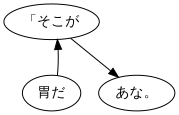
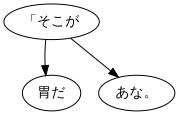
edge "胃だ" -> "「そこが": reversed
